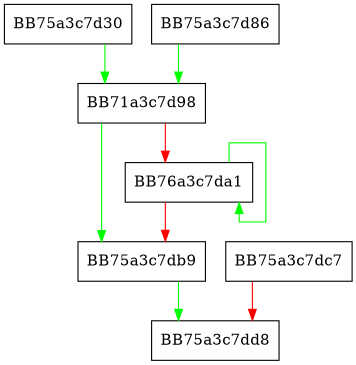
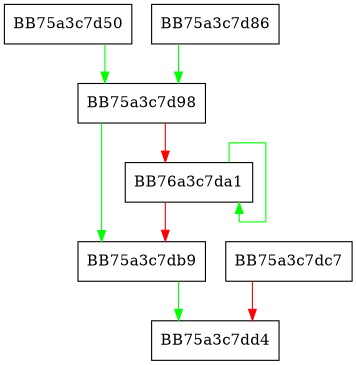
node "BB75a3c7d30": label "BB75a3c7d30" -> "BB75a3c7d50"
node "BB71a3c7d98": label "BB71a3c7d98" -> "BB75a3c7d98"
node "BB75a3c7dd8": label "BB75a3c7dd8" -> "BB75a3c7dd4"
